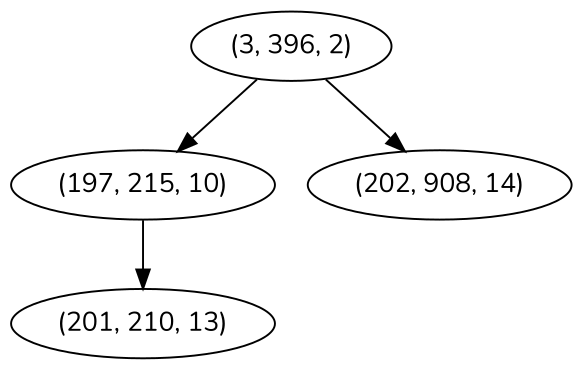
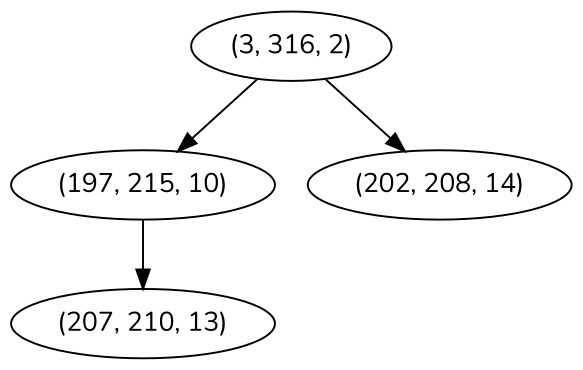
node "(3, 396, 2)": label "(3, 396, 2)" -> "(3, 316, 2)"
node "(202, 908, 14)": label "(202, 908, 14)" -> "(202, 208, 14)"
node "(201, 210, 13)": label "(201, 210, 13)" -> "(207, 210, 13)"
